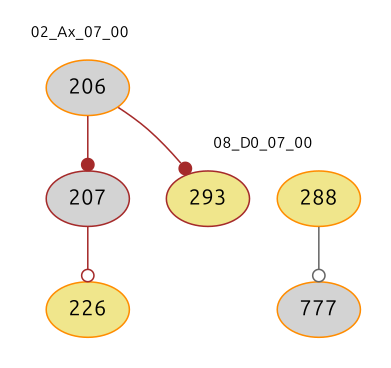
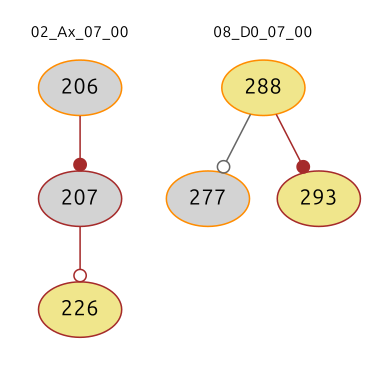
edge "206" -> "293": now "288" -> "293"
node "226": color darkorange -> brown
node "777": label "777" -> "277"
